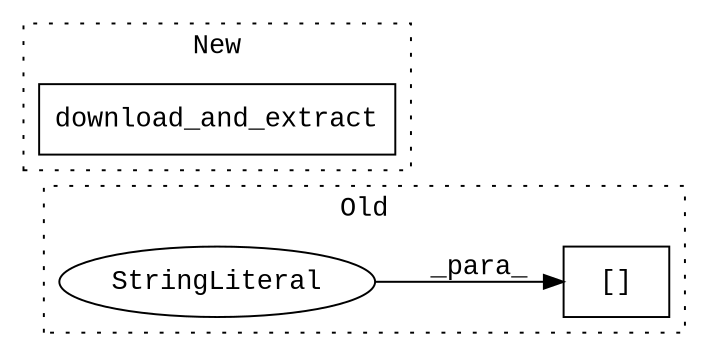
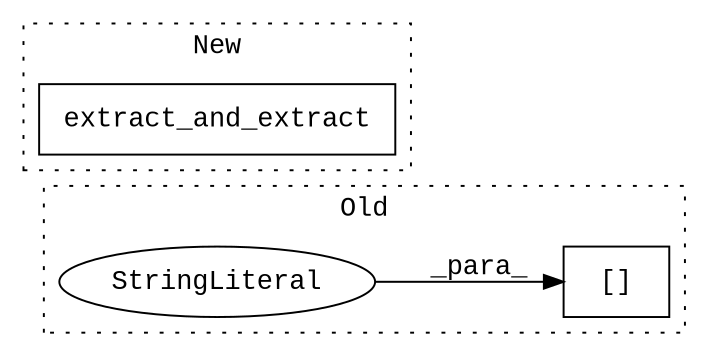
node "download_and_extract": label "download_and_extract" -> "extract_and_extract"
